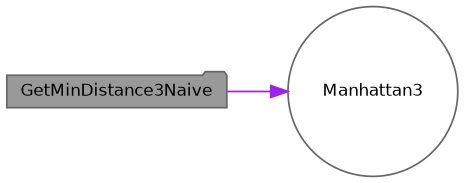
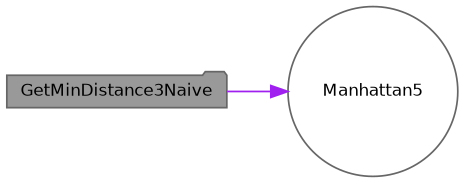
node "Manhattan3": label "Manhattan3" -> "Manhattan5"
